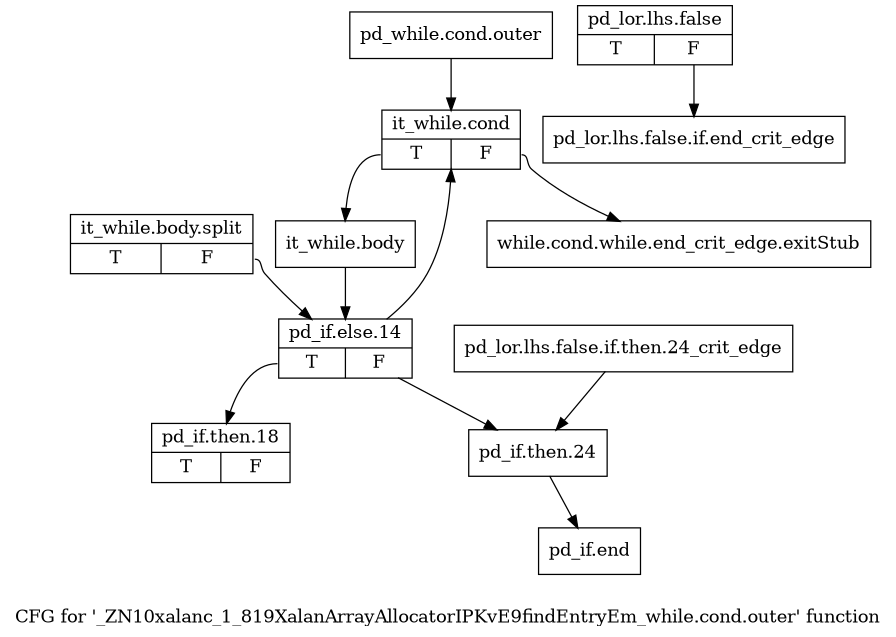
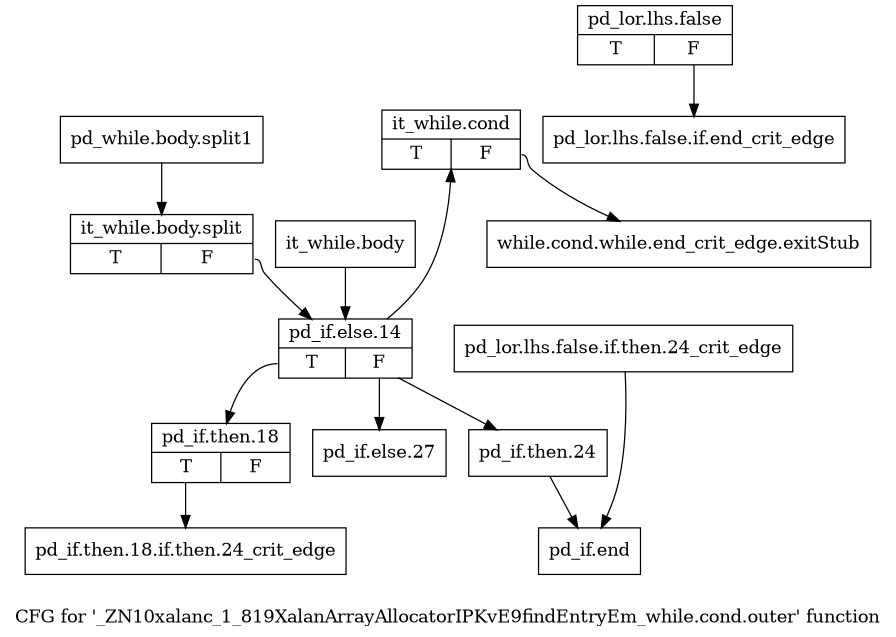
node "pd_while.cond.outer": removed
node "pd_while.body.split1": added
edge "it_while.cond" -> "it_while.body": removed
edge "pd_lor.lhs.false.if.then.24_crit_edge" -> "pd_if.then.24": now "pd_lor.lhs.false.if.then.24_crit_edge" -> "pd_if.end"
node "pd_if.else.27": added
node "pd_if.then.18.if.then.24_crit_edge": added
